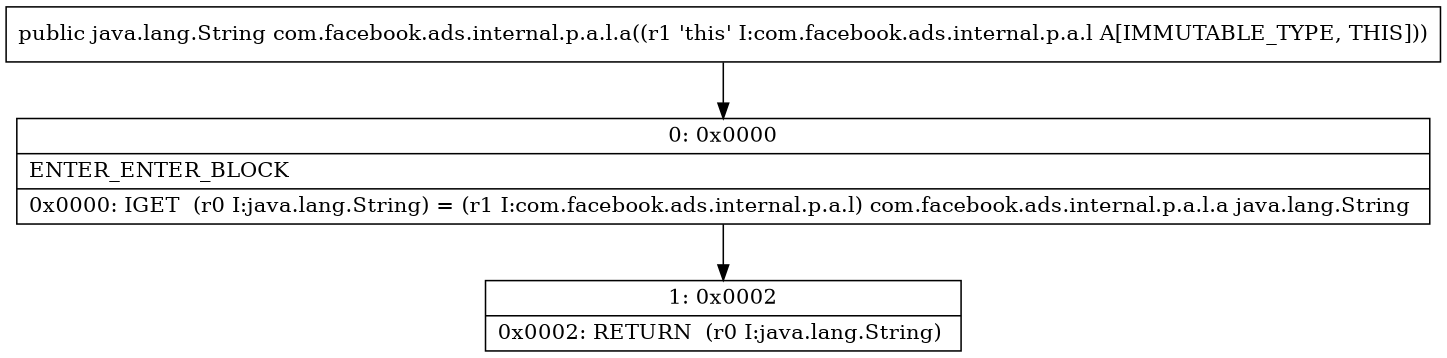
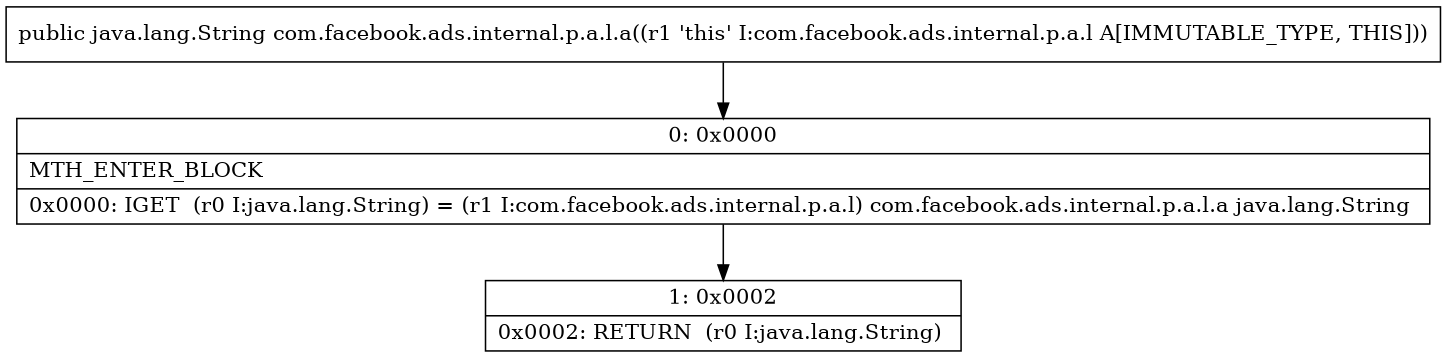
node "0: 0x0000": text "ENTER_ENTER_BLOCK" -> "MTH_ENTER_BLOCK"
